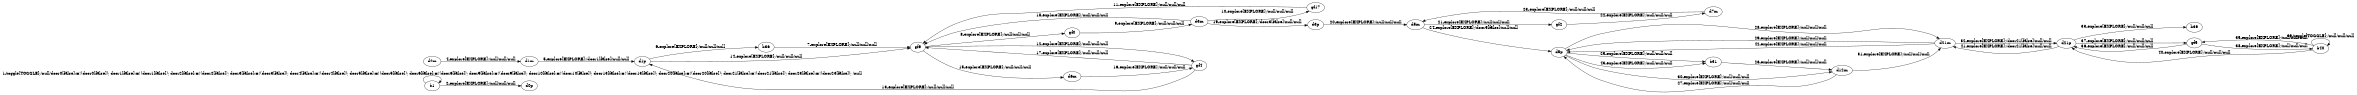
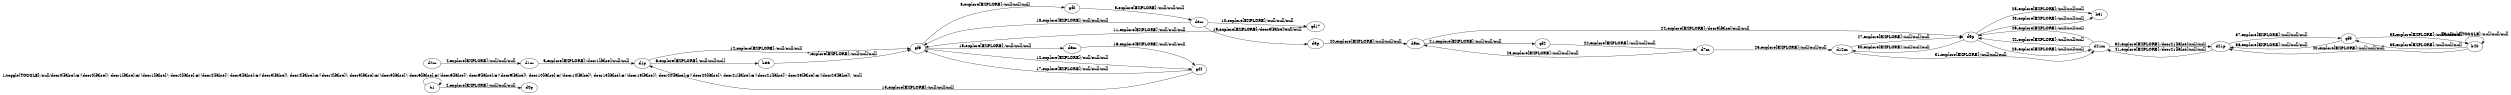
node "b39": removed
edge "b31" -> "d12m": now "d7m" -> "d12m"
